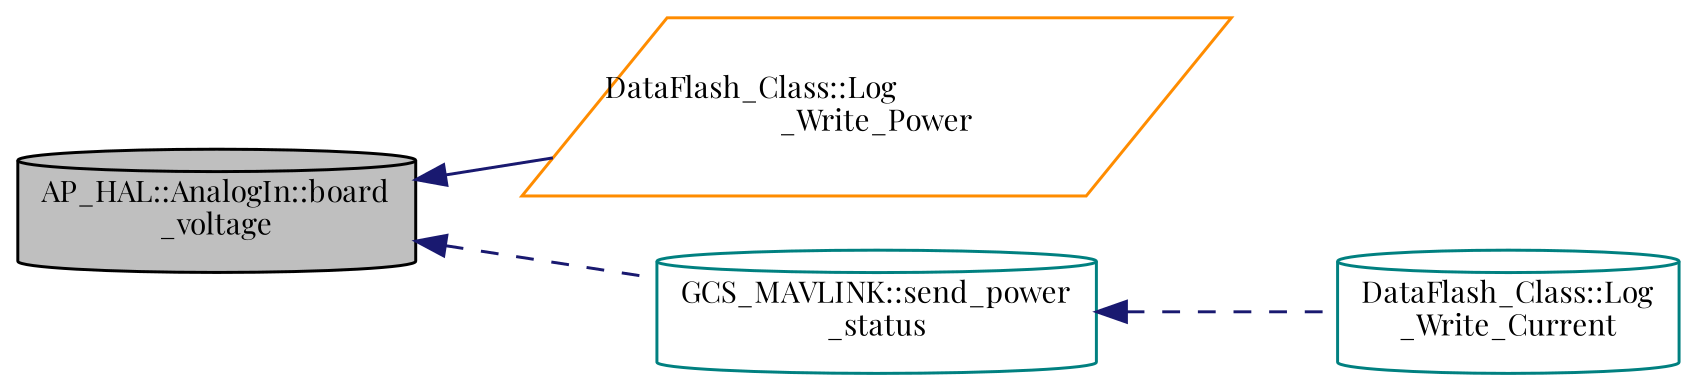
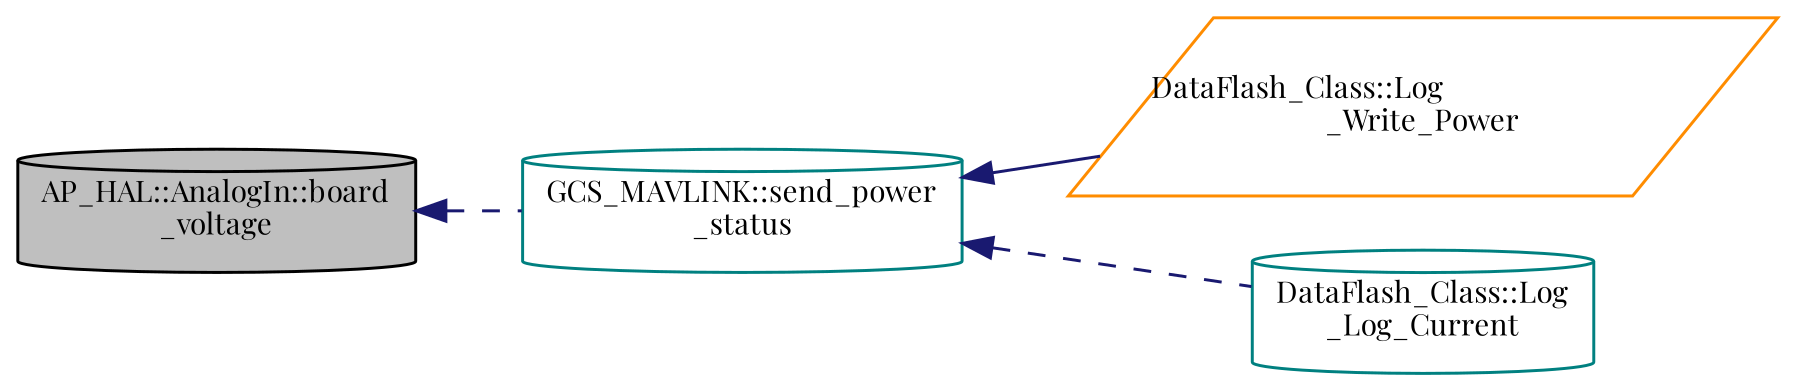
edge "DataFlash_Class::Log _Write_Power" -> "AP_HAL::AnalogIn::board _voltage": now "DataFlash_Class::Log _Write_Power" -> "GCS_MAVLINK::send_power _status"
node "DataFlash_Class::Log _Write_Current": label "DataFlash_Class::Log _Write_Current" -> "DataFlash_Class::Log _Log_Current"
